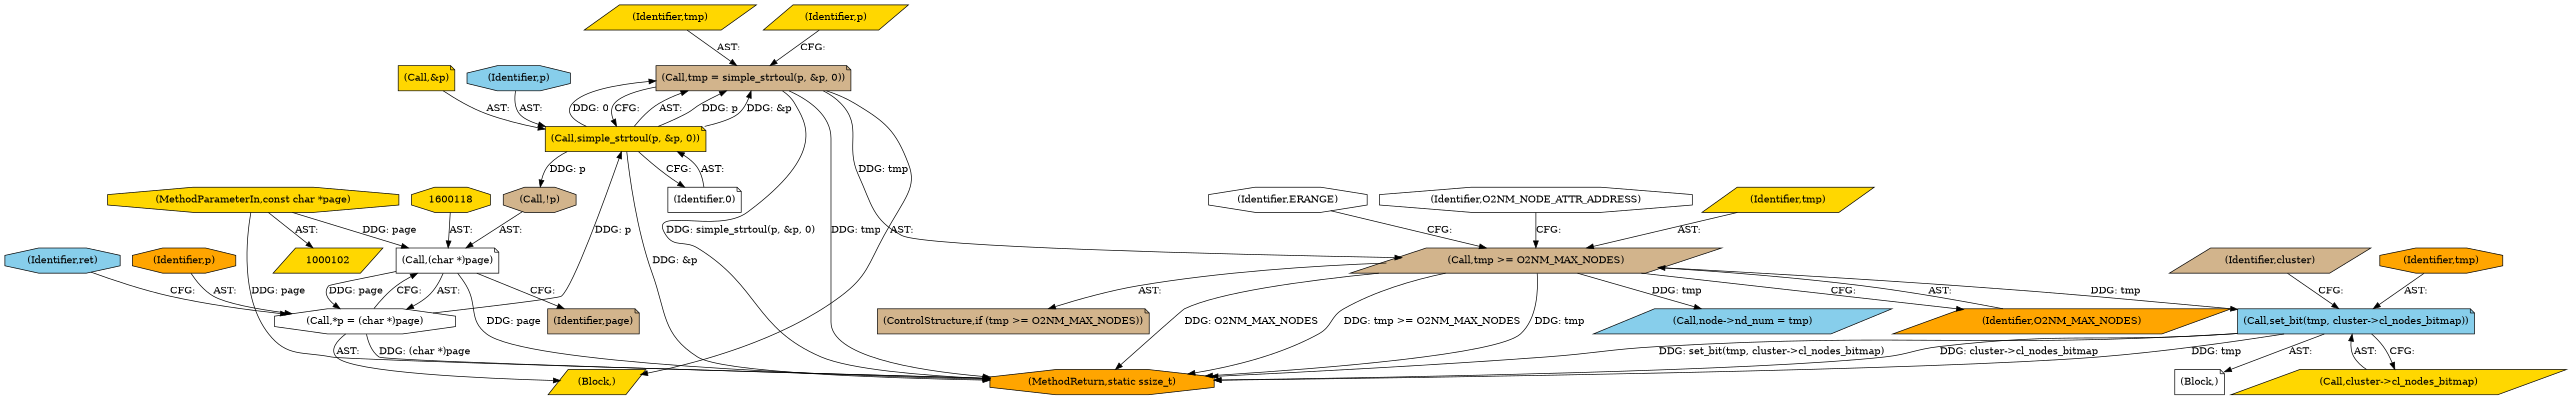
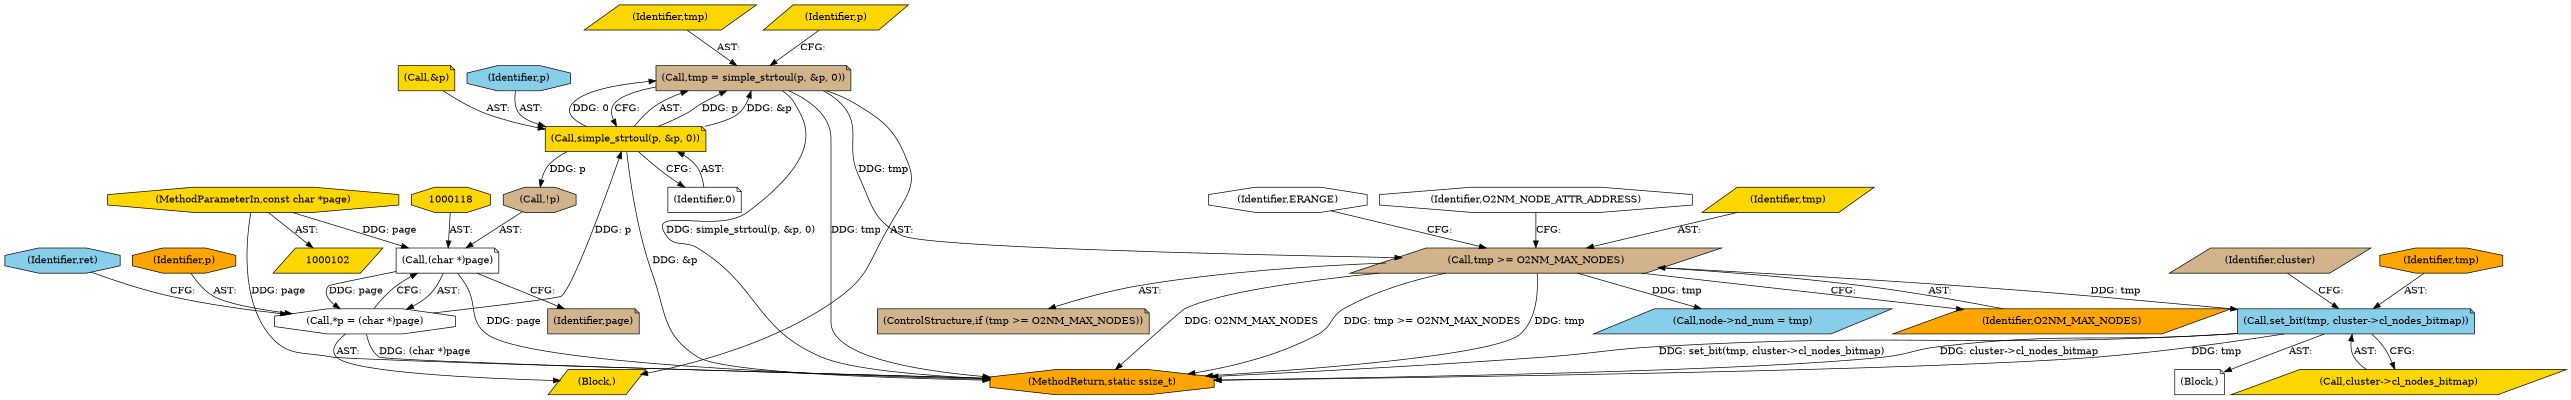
node "1600118": label "1600118" -> "1000118"
